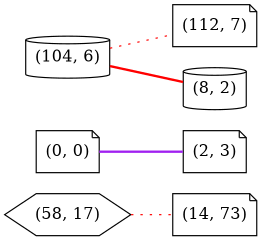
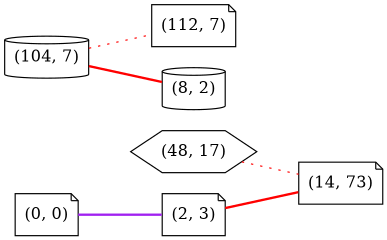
node "(104, 6)": label "(104, 6)" -> "(104, 7)"
edge "(14, 73)" -- "(2, 3)": added
node "(58, 17)": label "(58, 17)" -> "(48, 17)"
